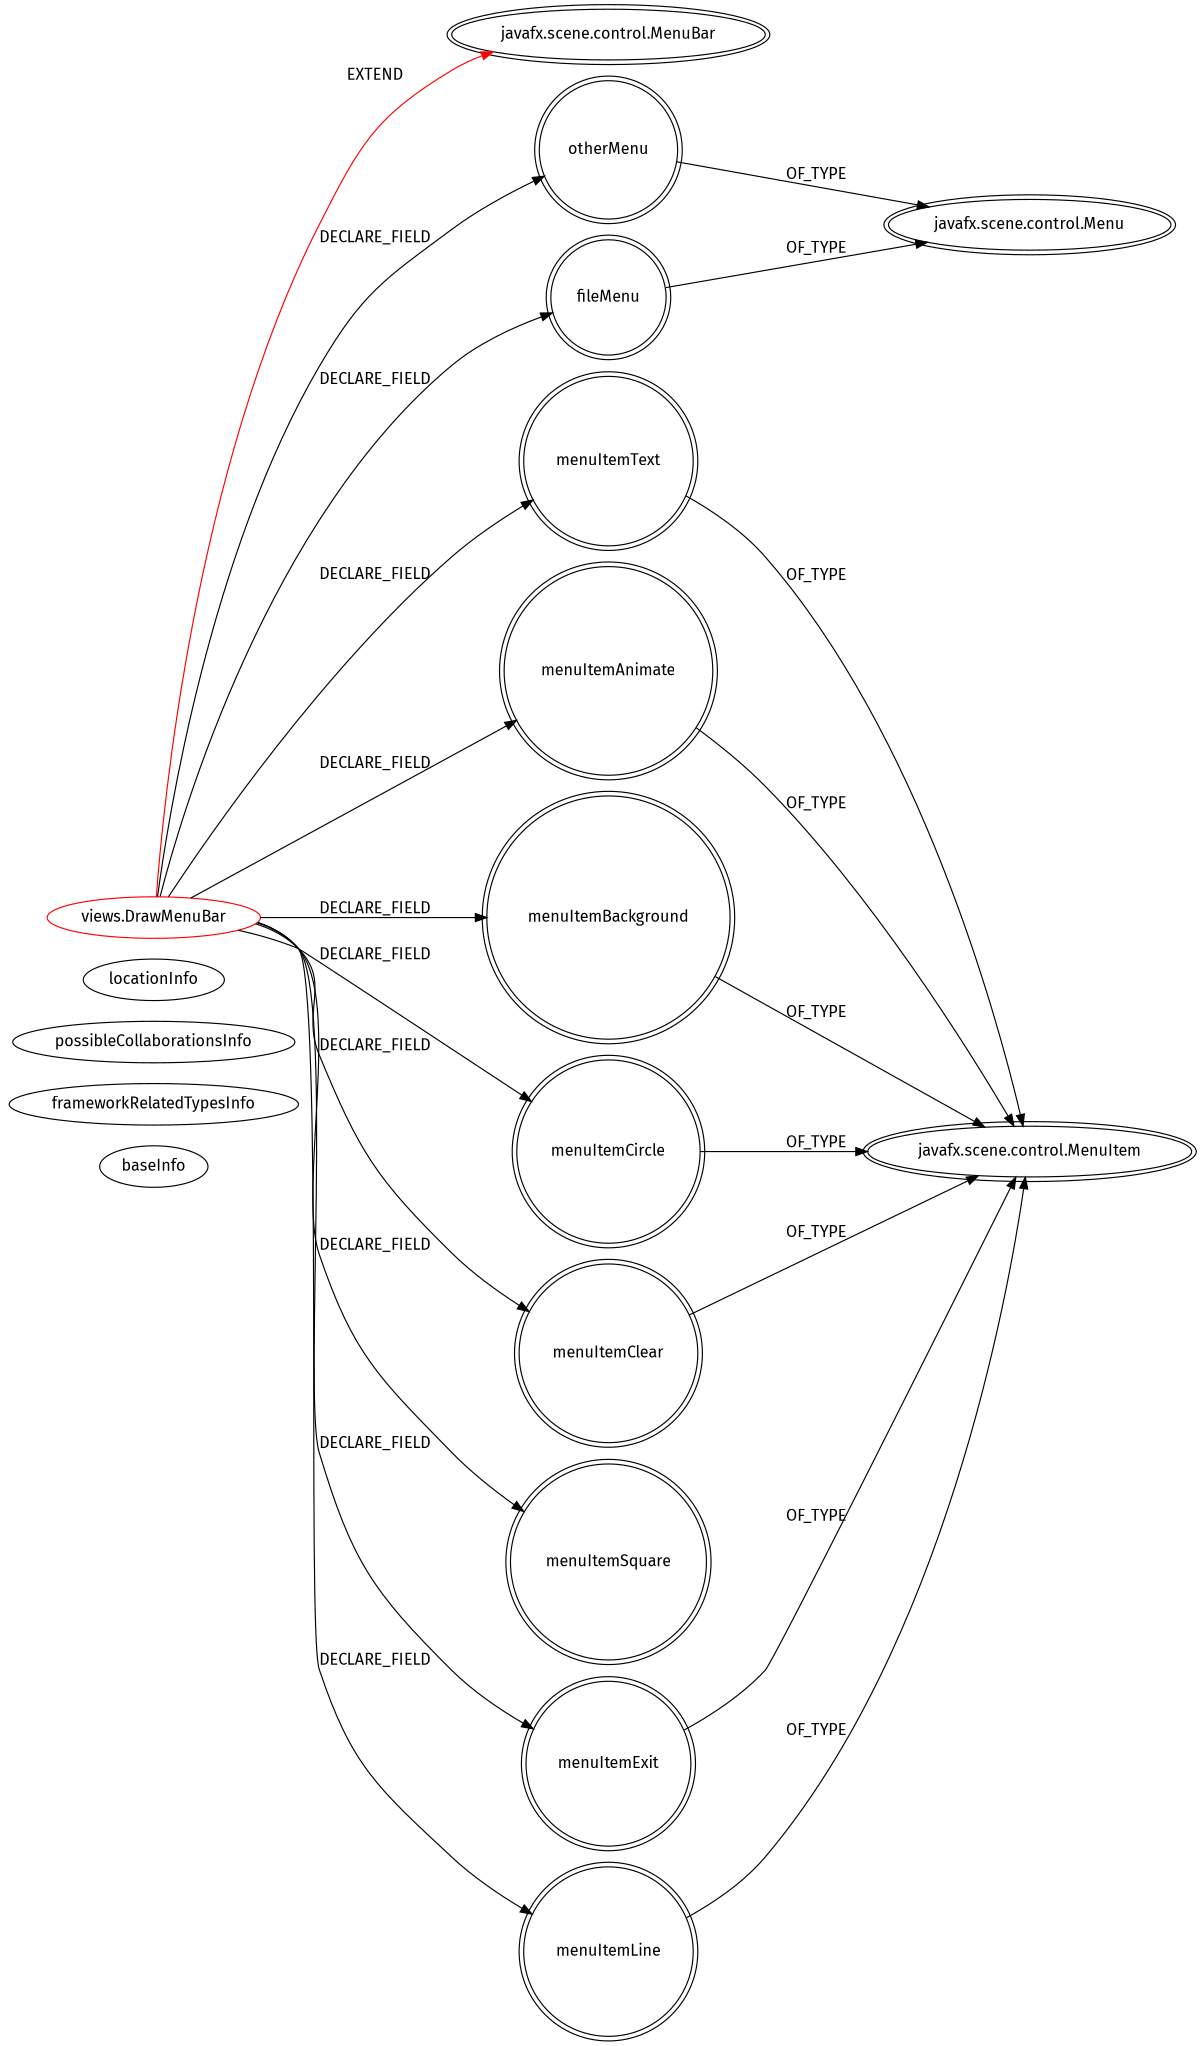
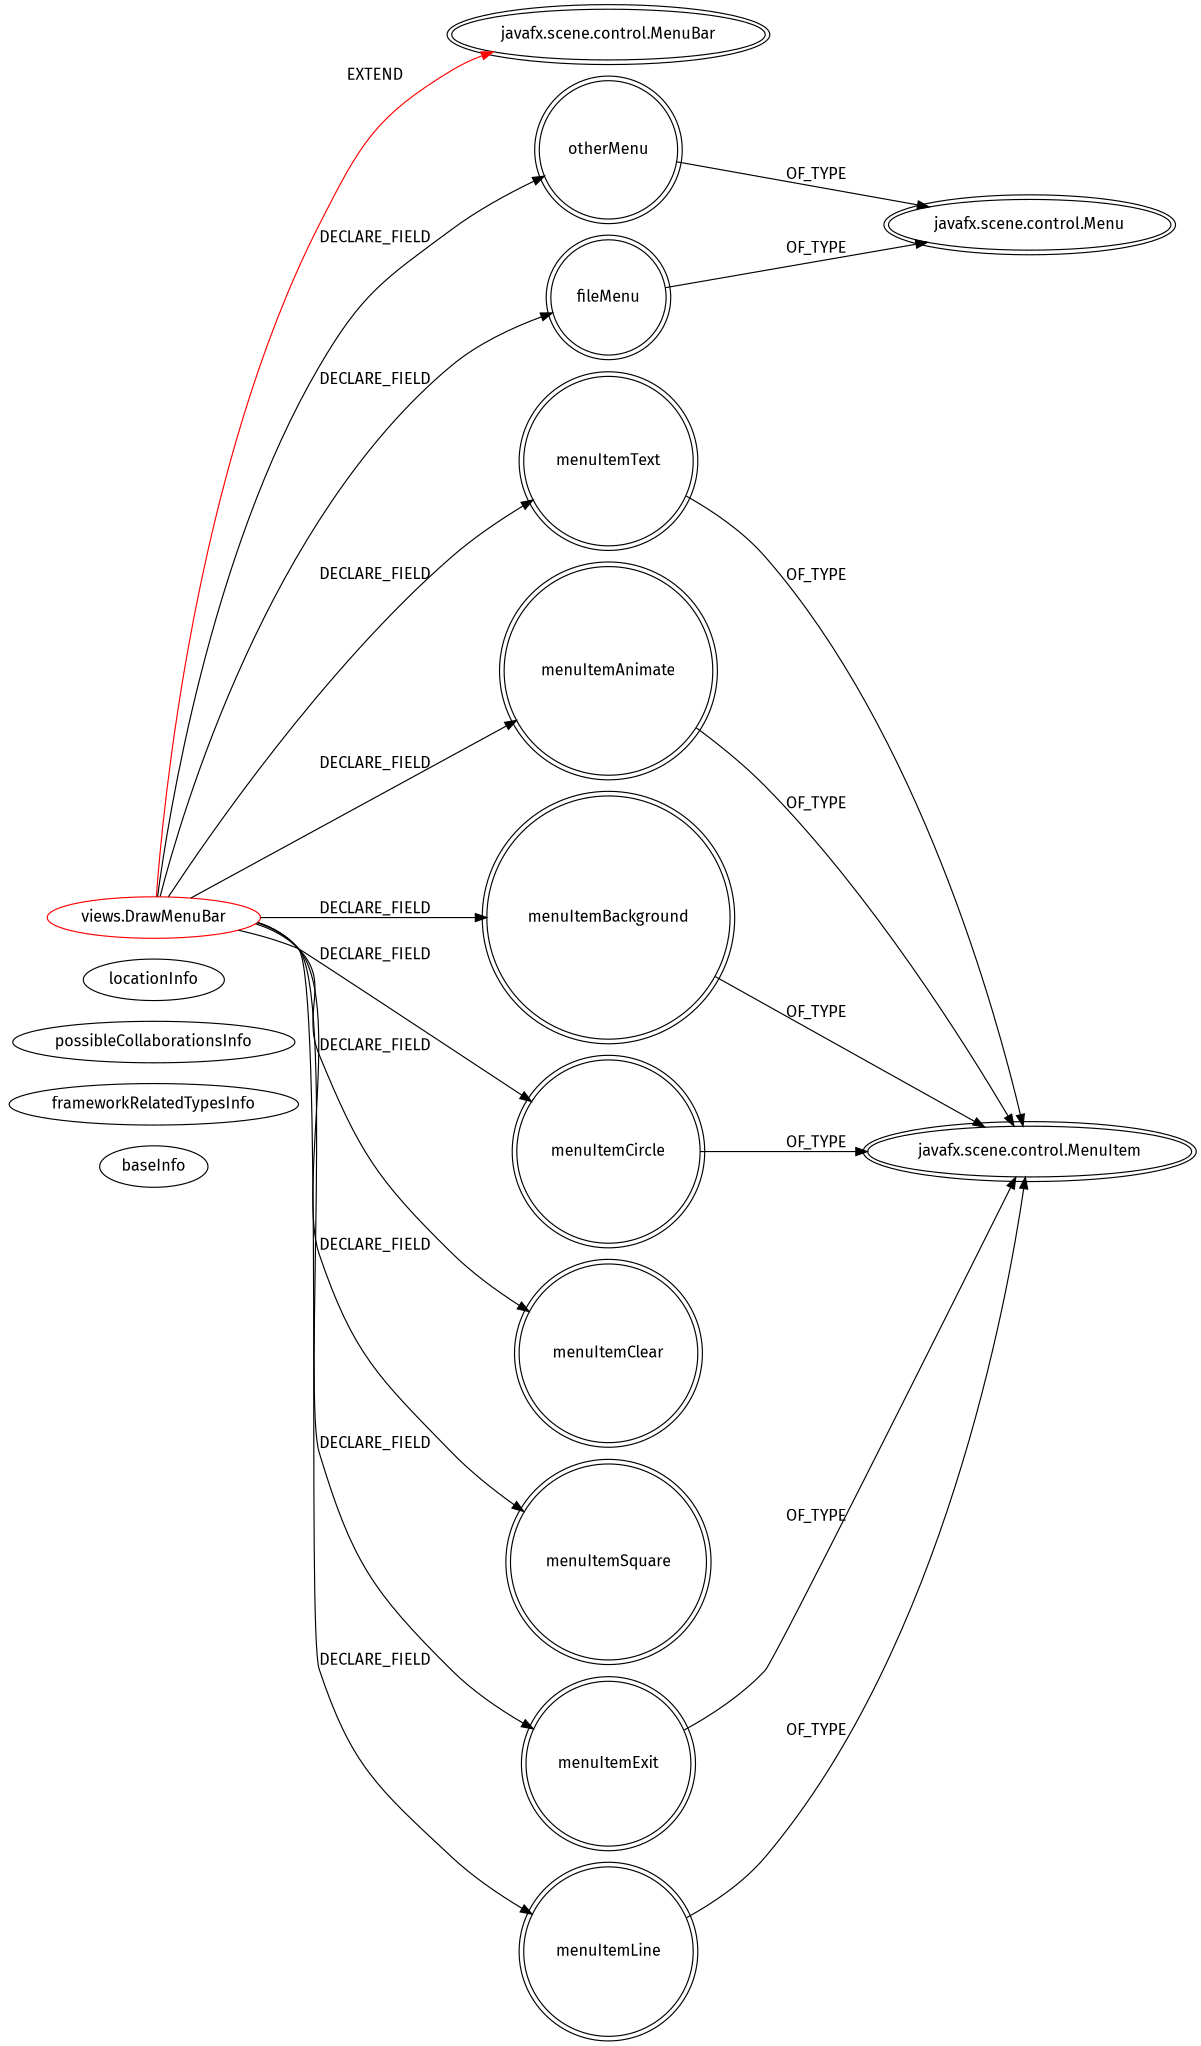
edge "menuItemClear" -> "javafx.scene.control.MenuItem": removed, label "OF_TYPE"
